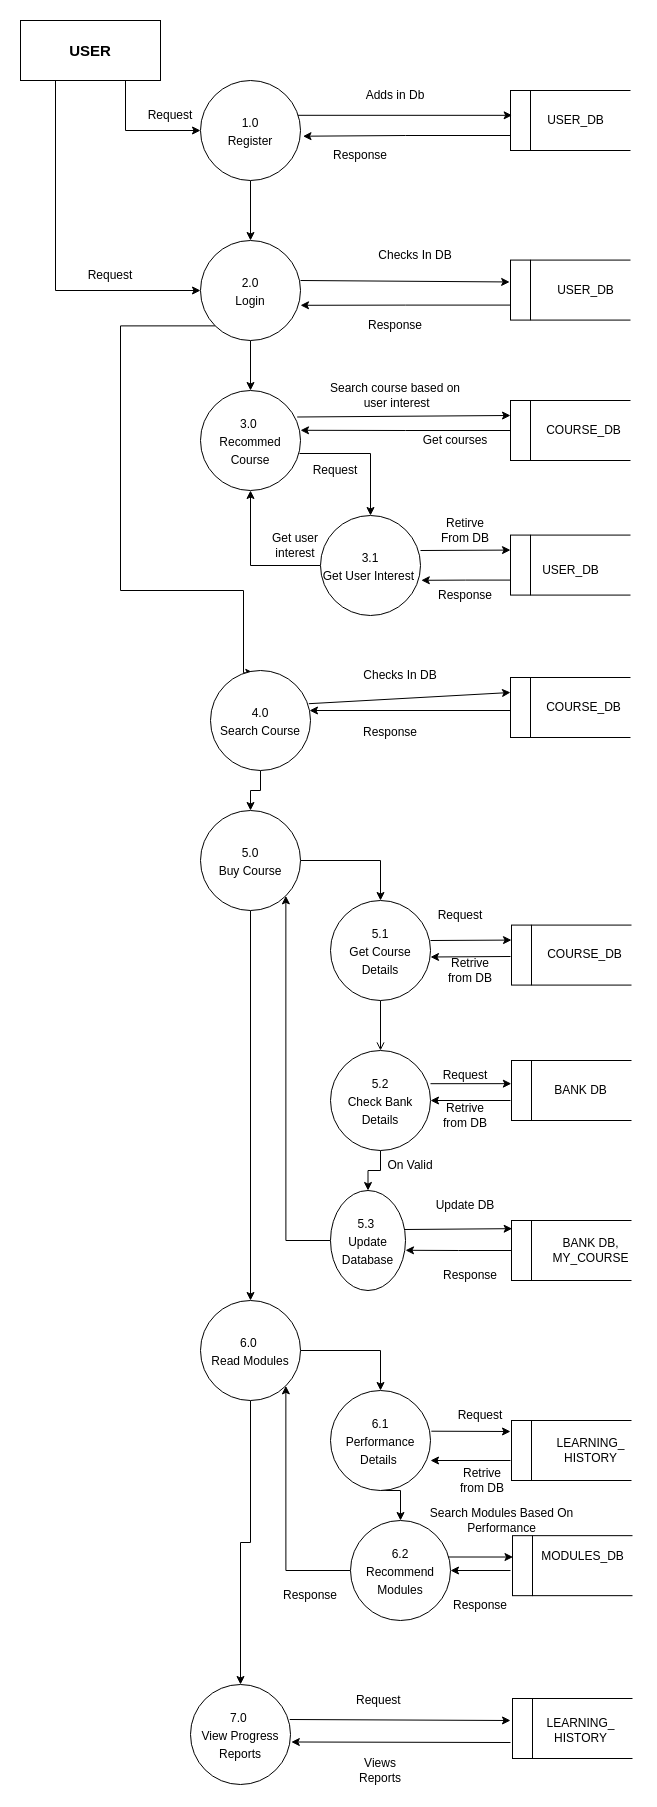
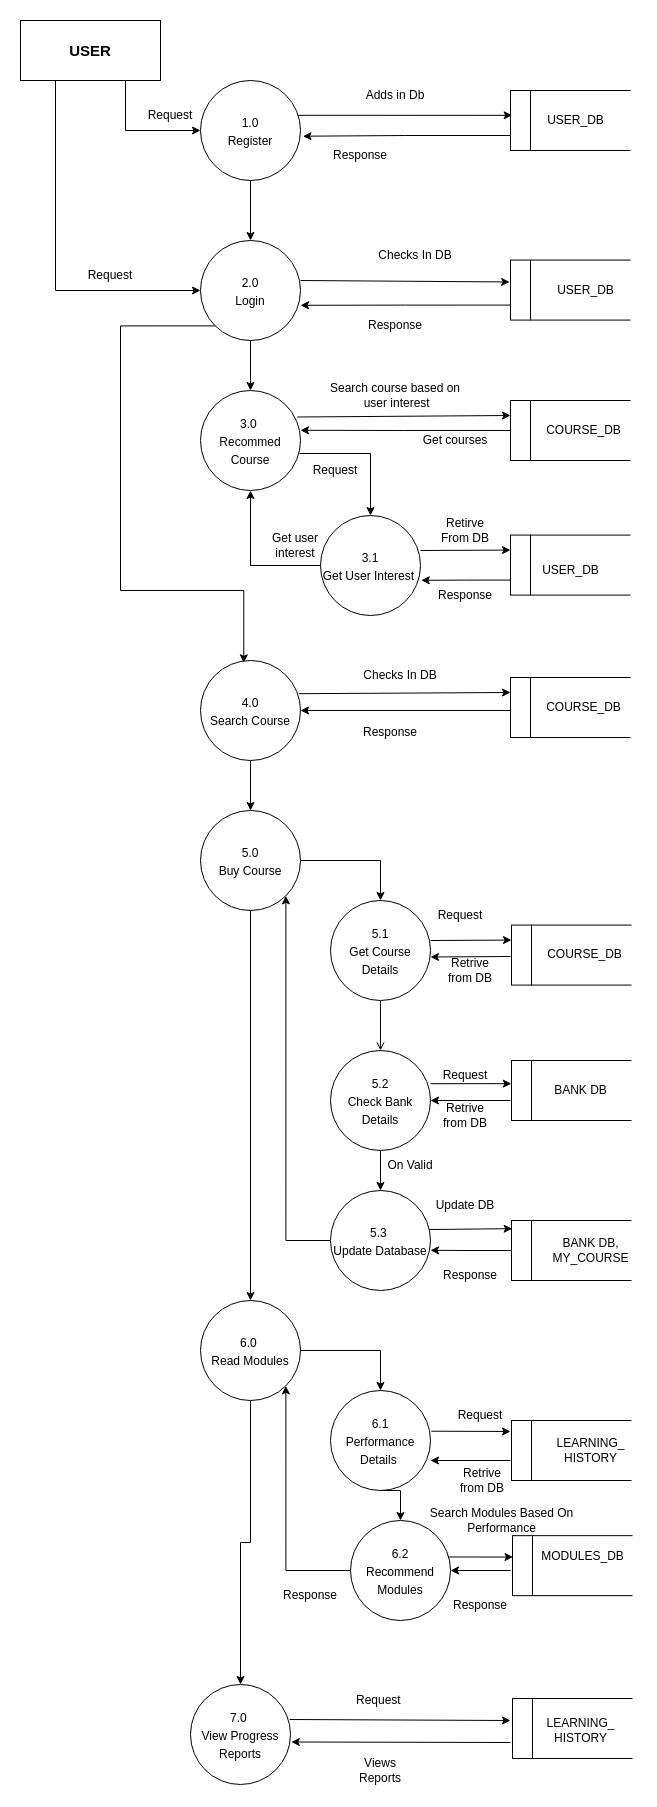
node "4.0 Search Course": moved (261, 721) -> (251, 711)
node "5.3 Update Database": size 75x100 -> 100x100
